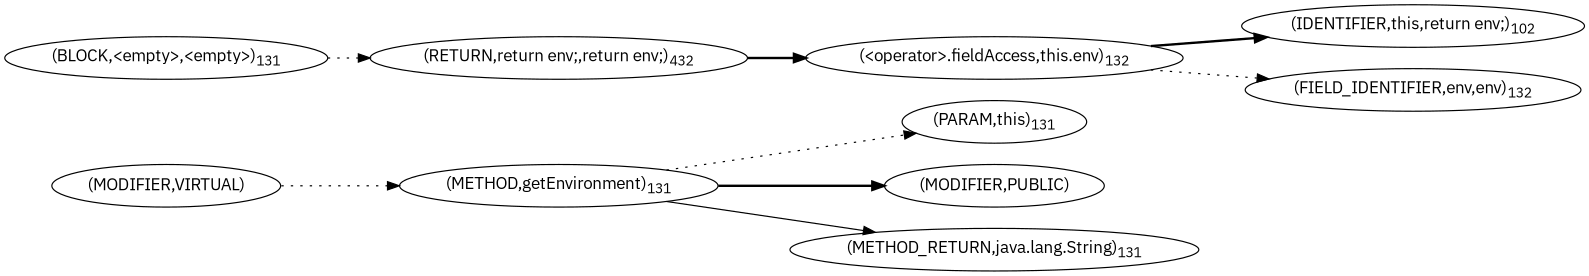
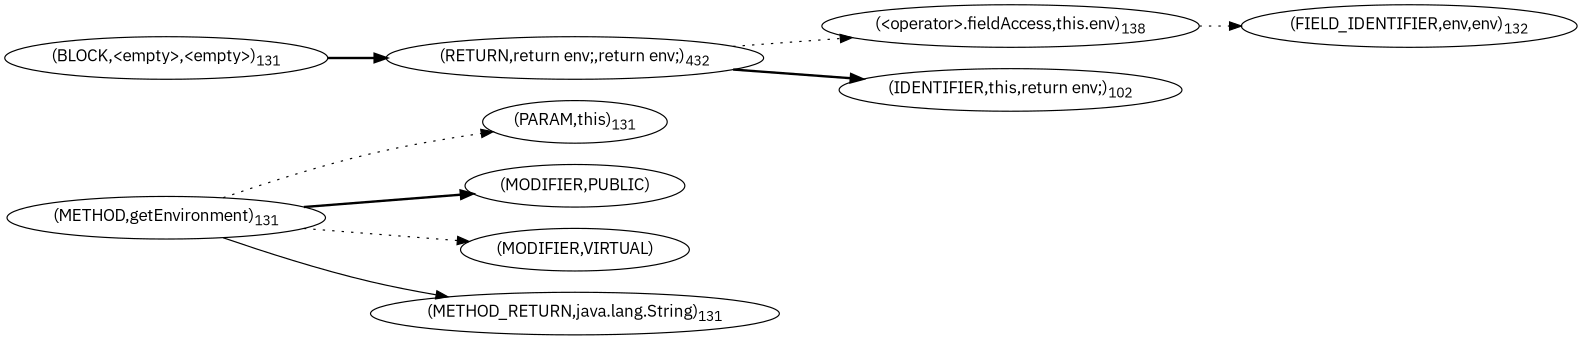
edge "(<operator>.fieldAccess,this.env)" -> "(IDENTIFIER,this,return env;)": now "(RETURN,return env;,return env;)" -> "(IDENTIFIER,this,return env;)"
node "(<operator>.fieldAccess,this.env)": text "132" -> "138"
edge "(BLOCK,<empty>,<empty>)" -> "(RETURN,return env;,return env;)": style dotted -> bold
edge "(RETURN,return env;,return env;)" -> "(<operator>.fieldAccess,this.env)": style bold -> dotted
edge "(MODIFIER,VIRTUAL)" -> "(METHOD,getEnvironment)": reversed
